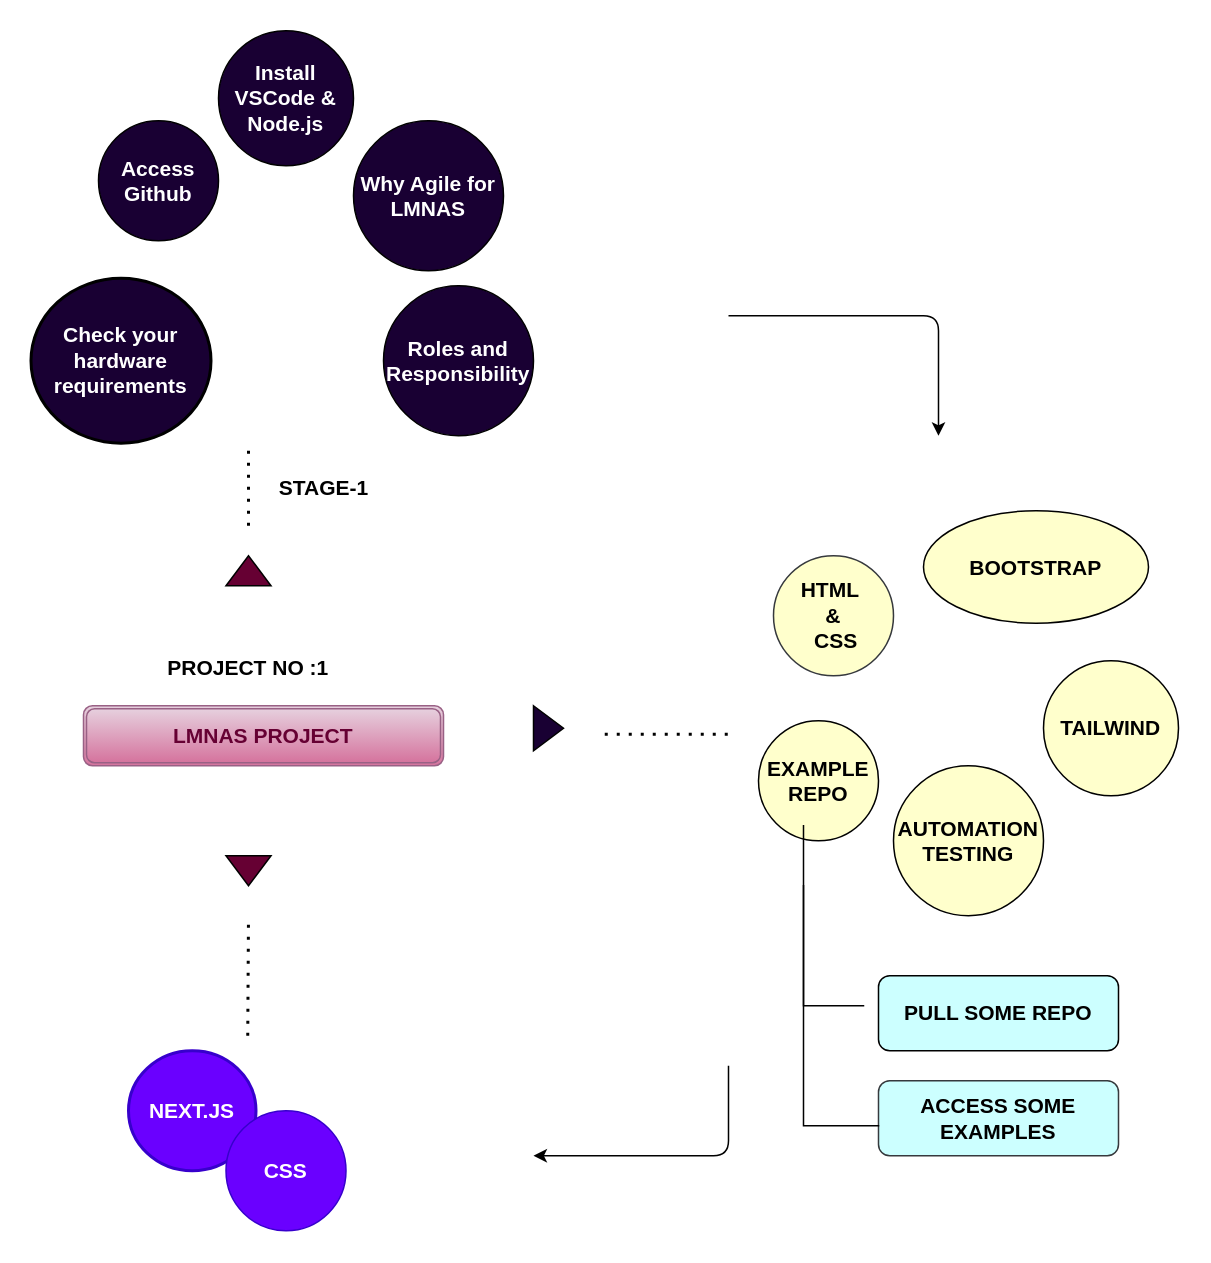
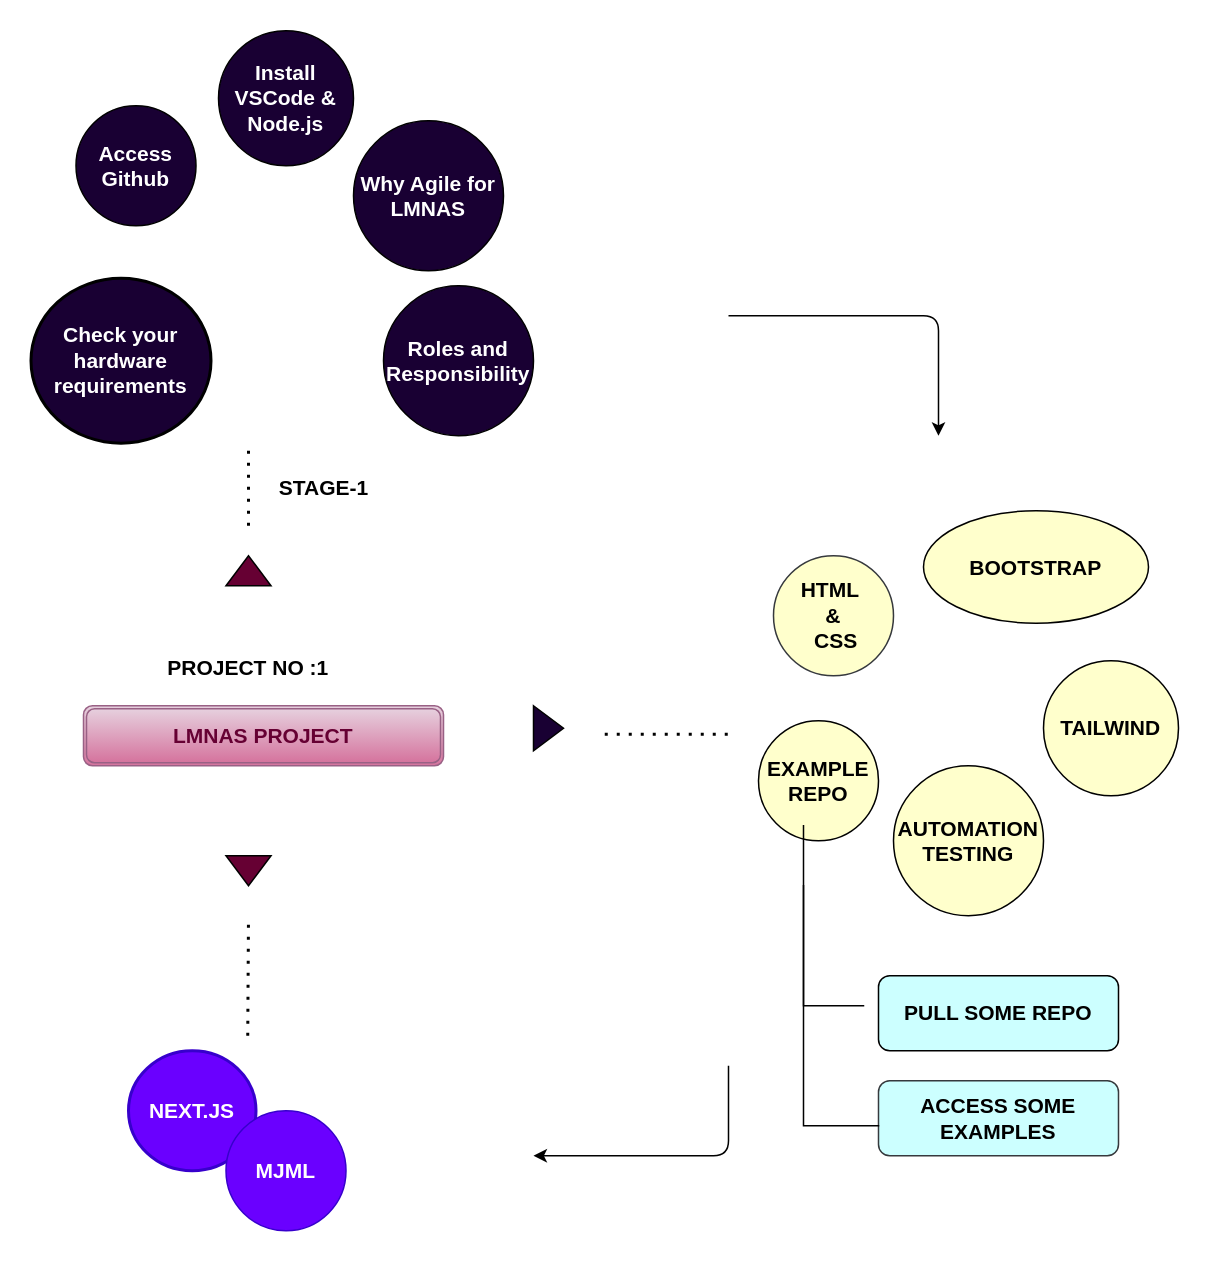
node "Access Github": moved (158, 181) -> (136, 166)
node "CSS": label "CSS" -> "MJML"
